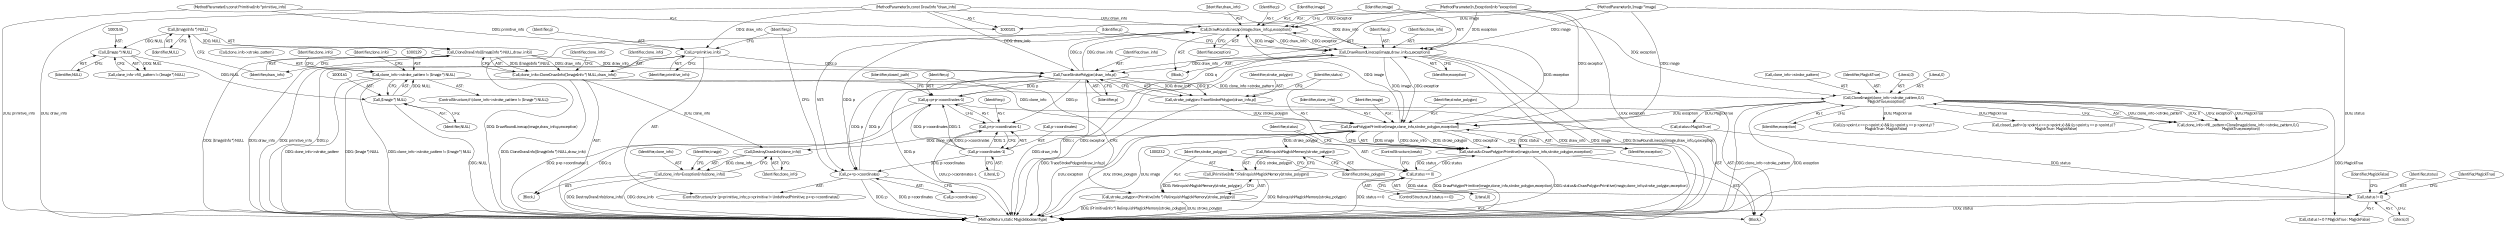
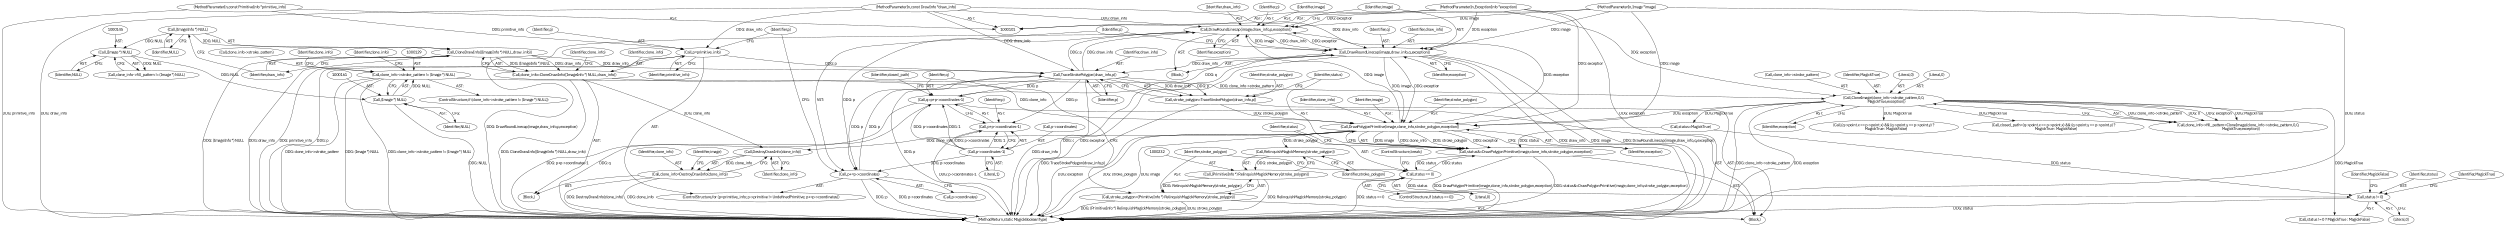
edge "(MethodParameterIn,ExceptionInfo *exception)" -> "(Call,TraceStrokePolygon(draw_info,p))": now "(MethodParameterIn,ExceptionInfo *exception)" -> "1000101"
node "(Call,clone_info=ExceptionInfo(clone_info))": label "(Call,clone_info=ExceptionInfo(clone_info))" -> "(Call,clone_info=DestroyDrawInfo(clone_info))"
